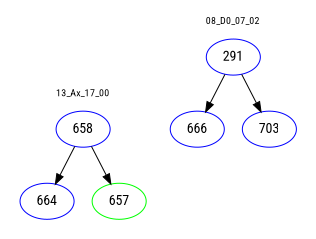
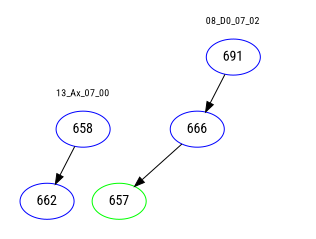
node "291": label "291" -> "691"
cluster "13_Ax_17_00": label "13_Ax_17_00" -> "13_Ax_07_00"
node "703": removed
edge "658" -> "657": now "666" -> "657"
node "664": label "664" -> "662"
